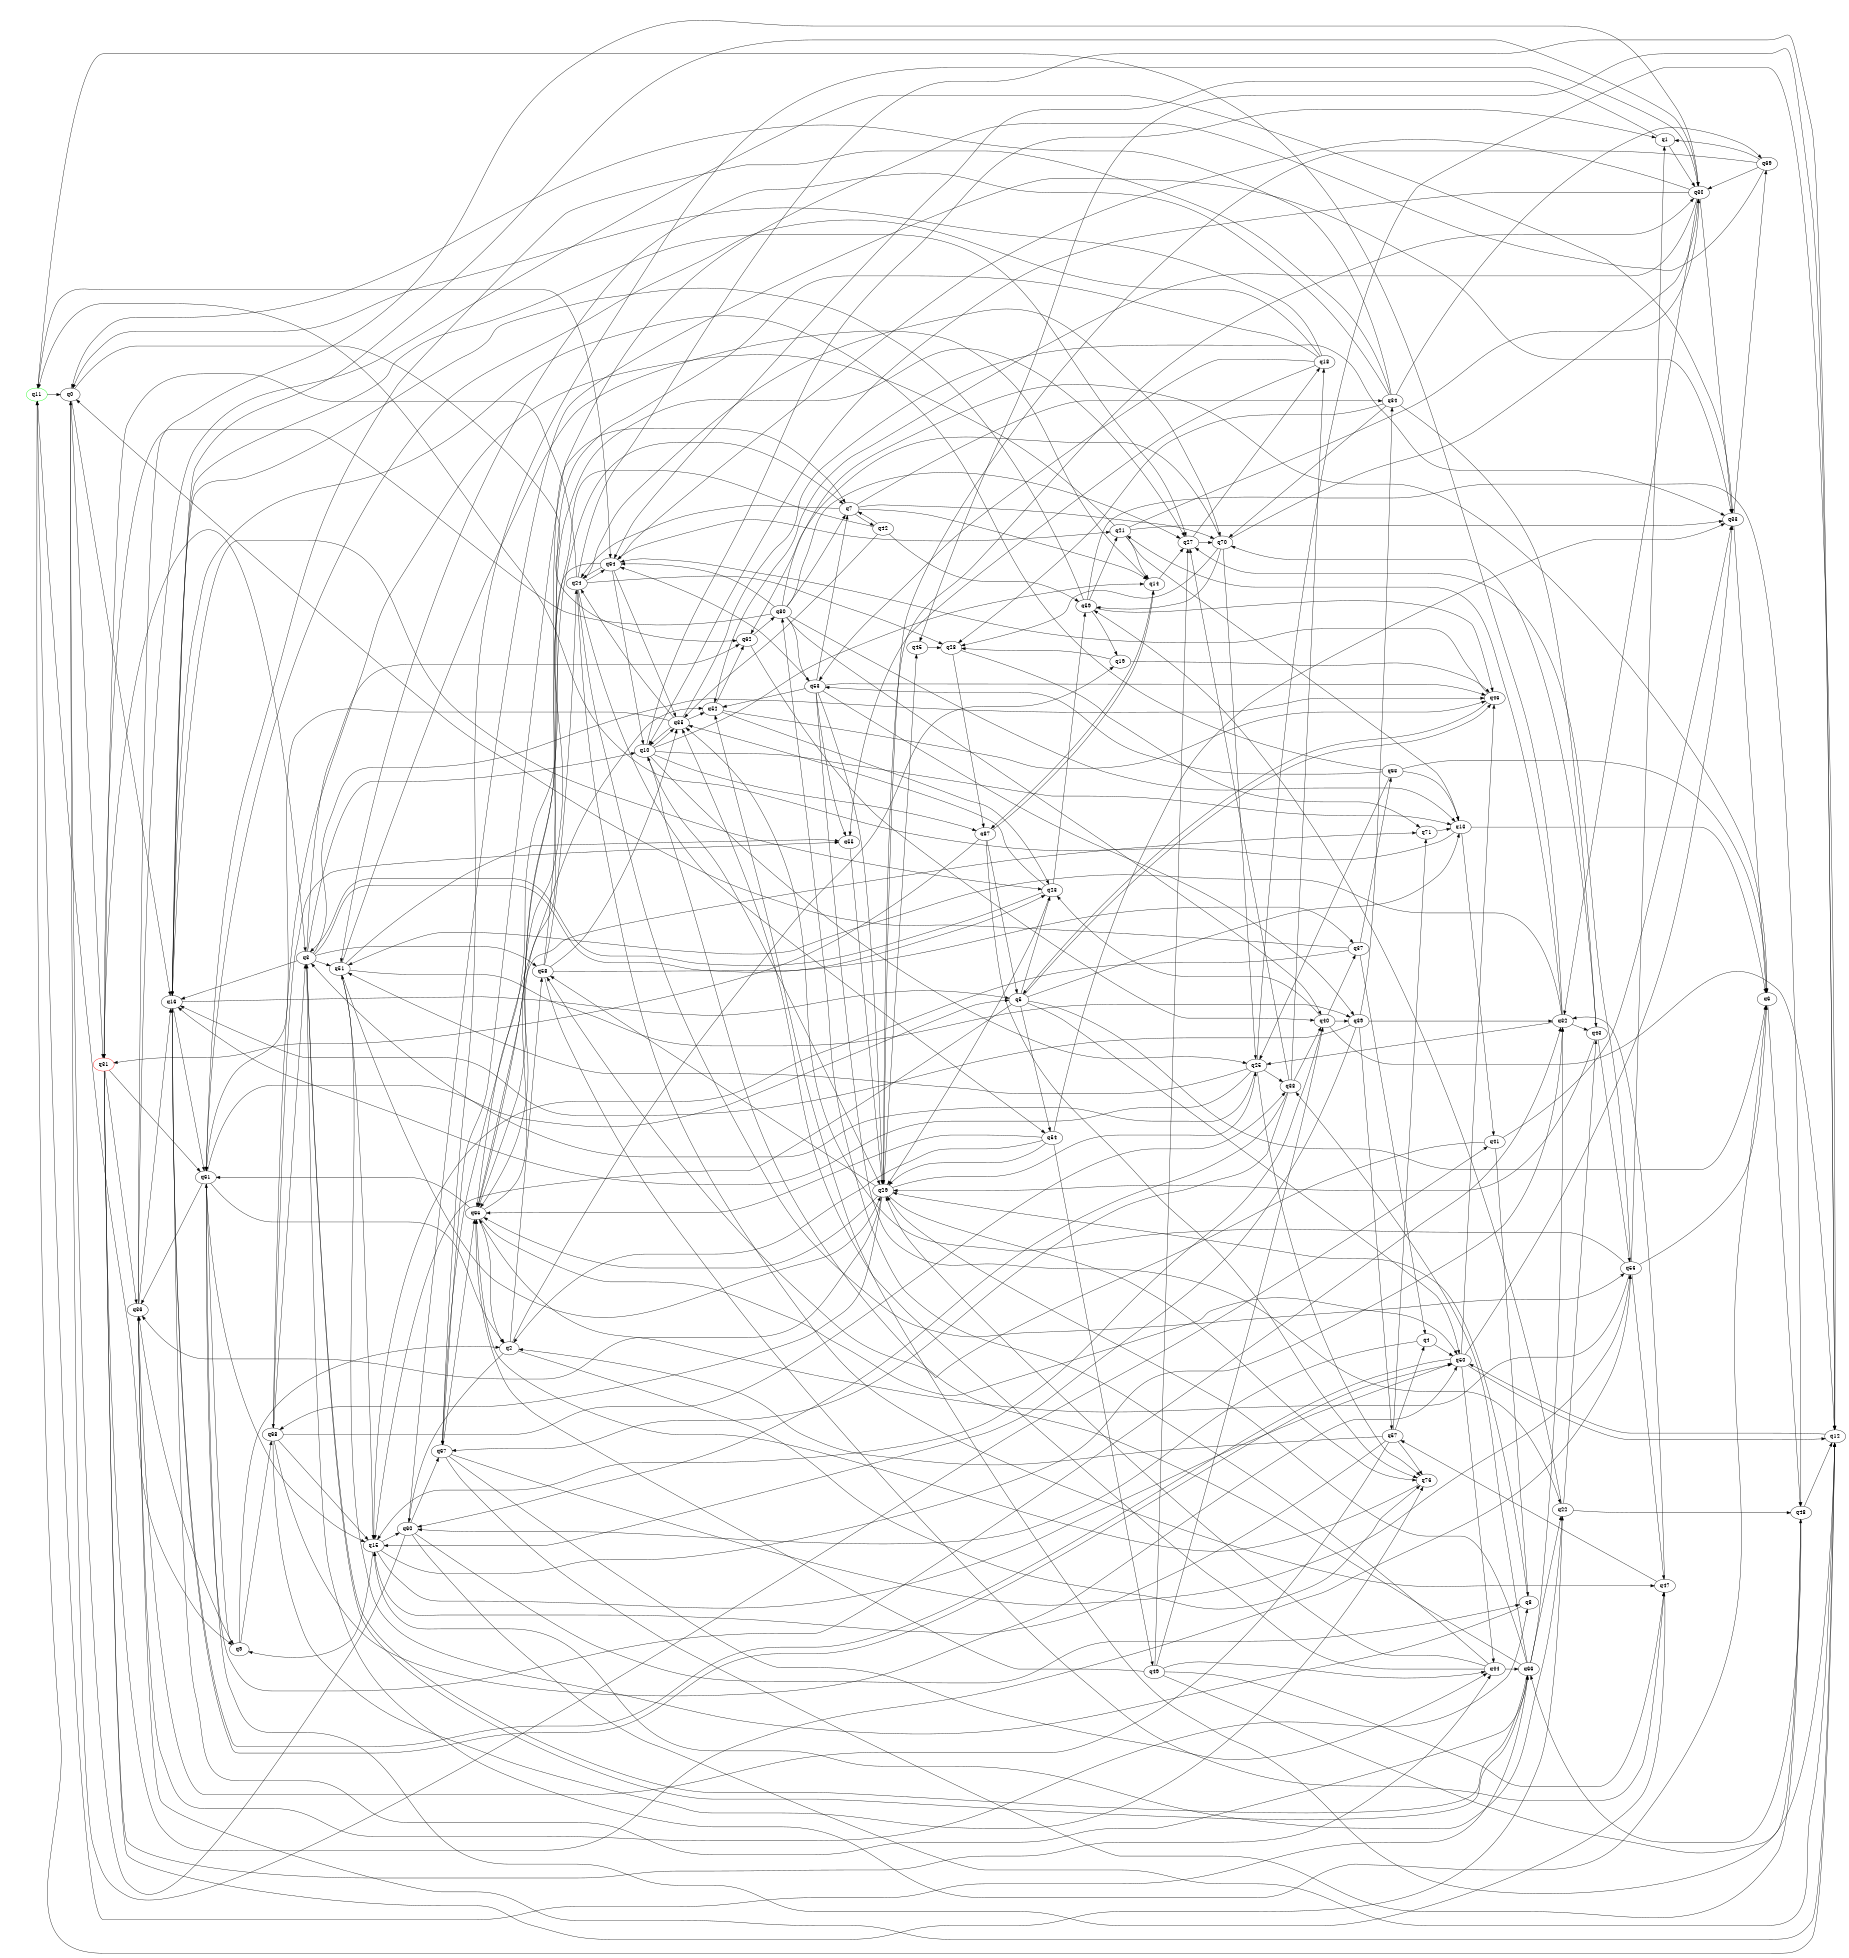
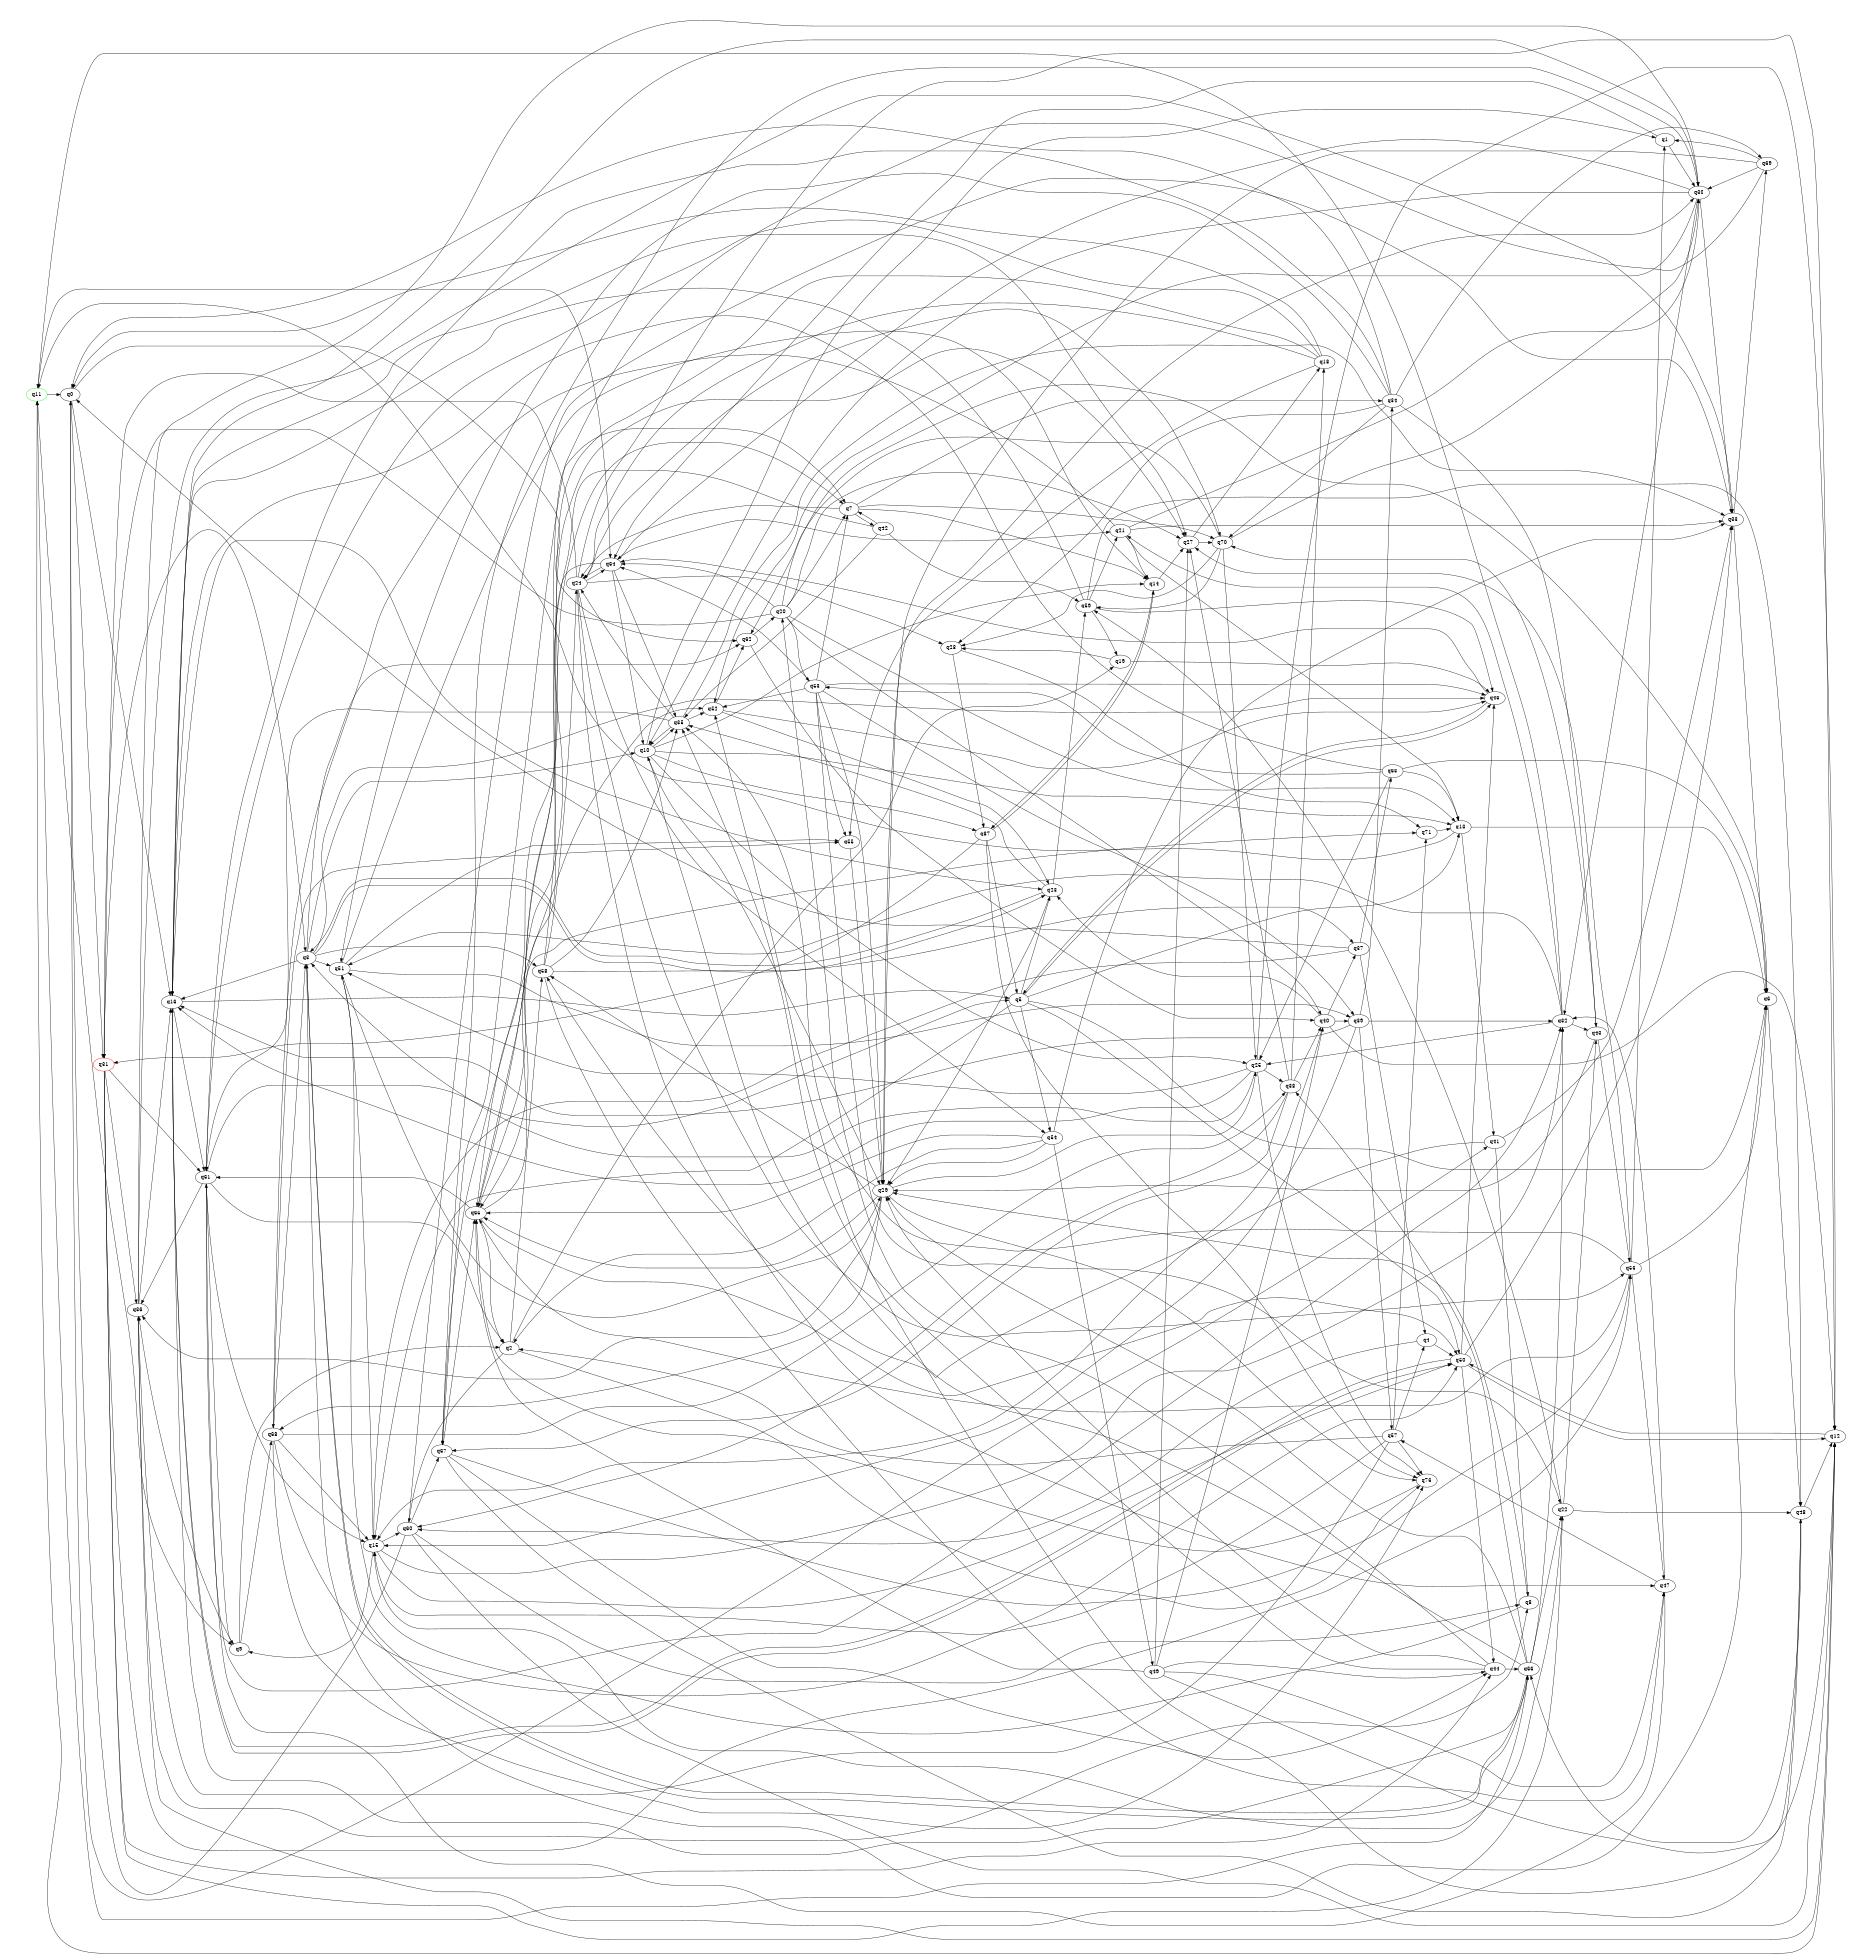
edge "q18" -> "q53": now "q18" -> "q24"
node "q80": label "q80" -> "q20"
node "q45": removed
